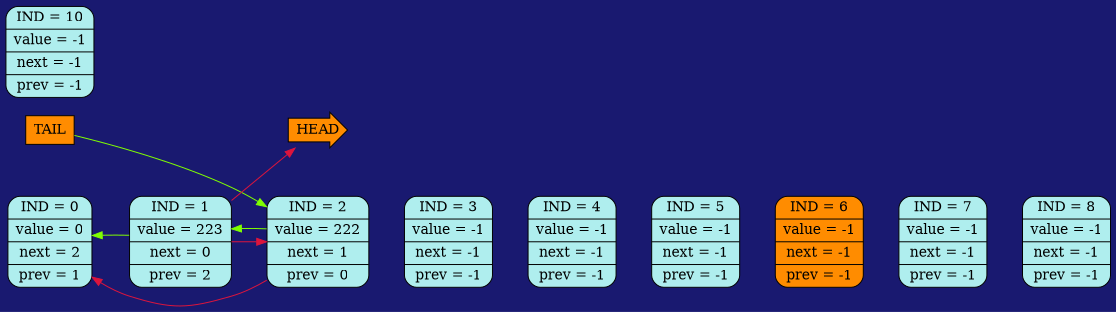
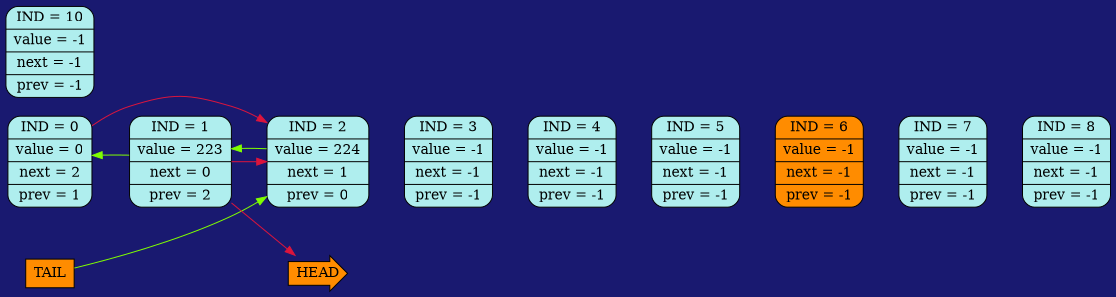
node "IND = 2": text "value = 222" -> "value = 224"
edge "IND = 2" -> "IND = 0": reversed
